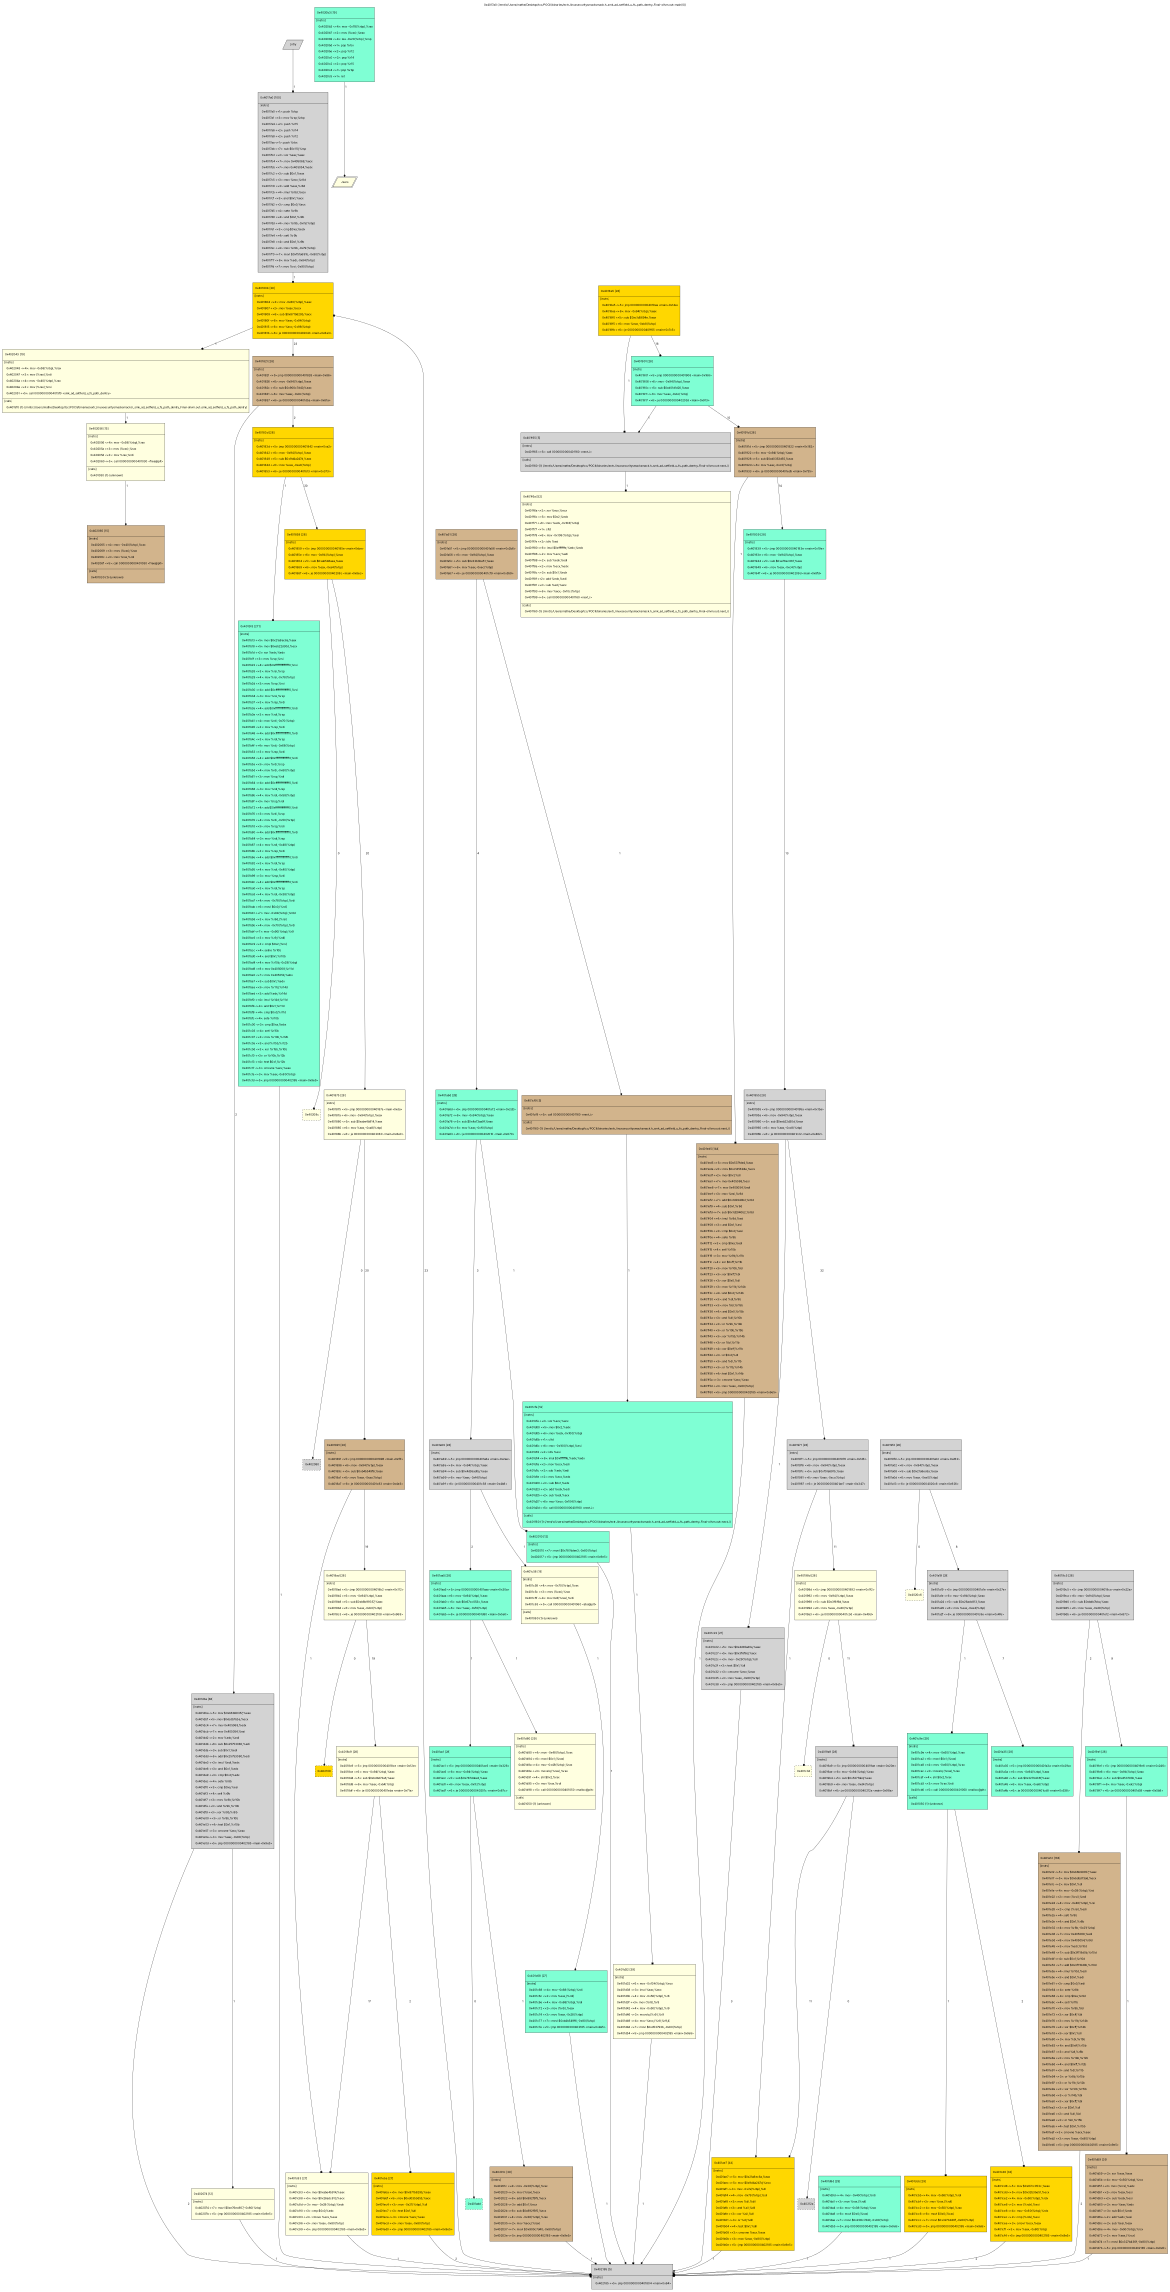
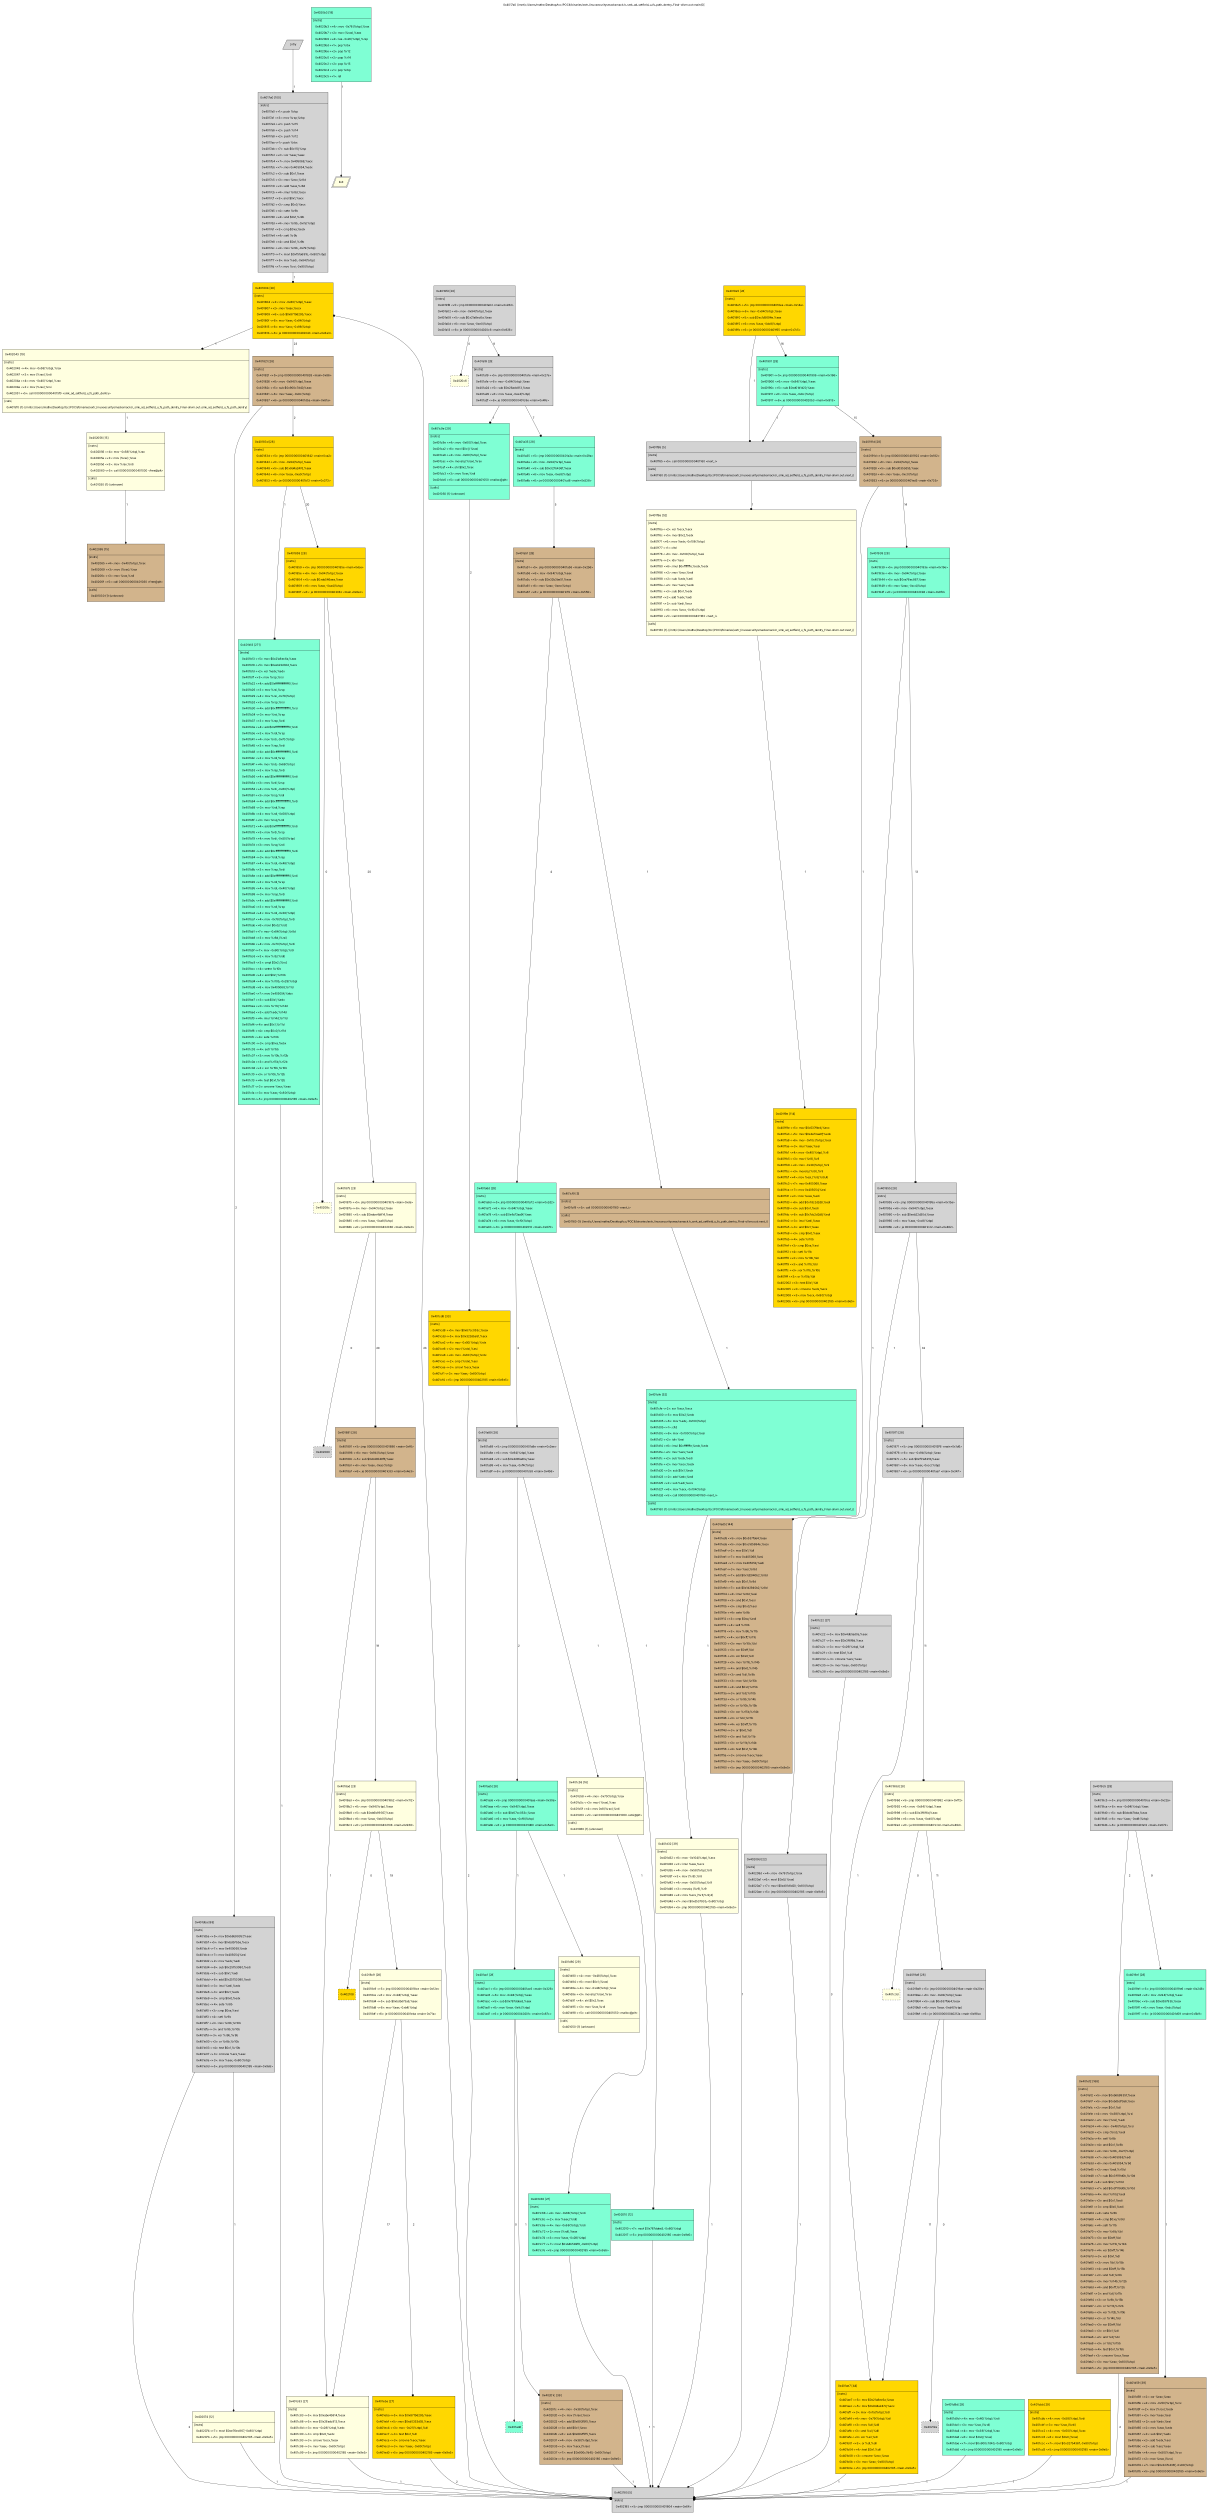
node "Users": label "Users" -> "Exit"
edge "0x401a35 [28]" -> "0x401a51 [28]": added, label "5"
node "0x401f9e [114]": added
node "0x40209d [22]": added
edge "0x401c9e [29]" -> "0x401cbb [29]": removed, label "1"
